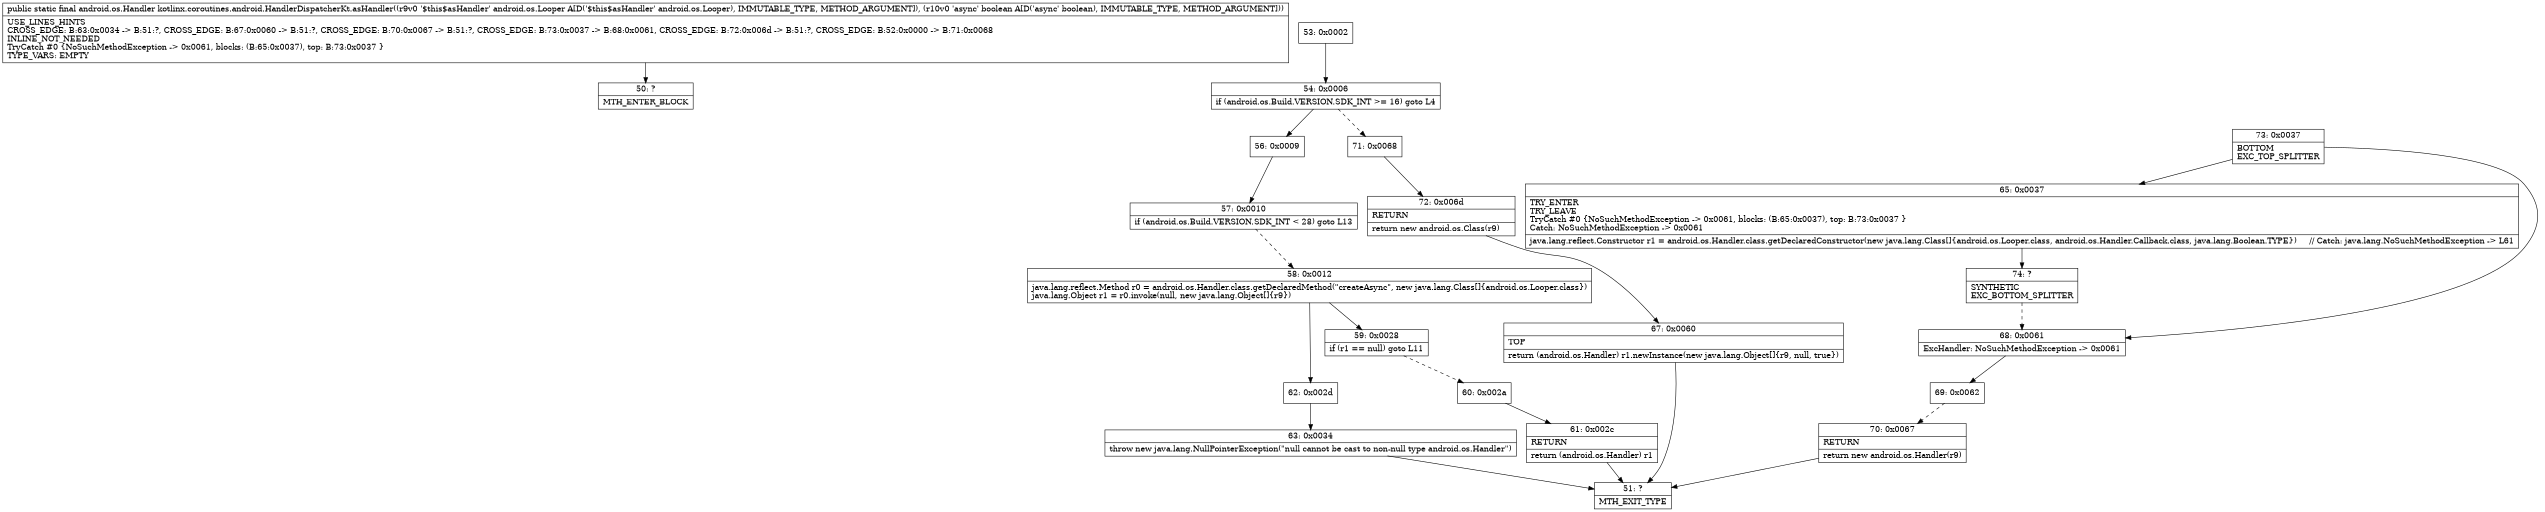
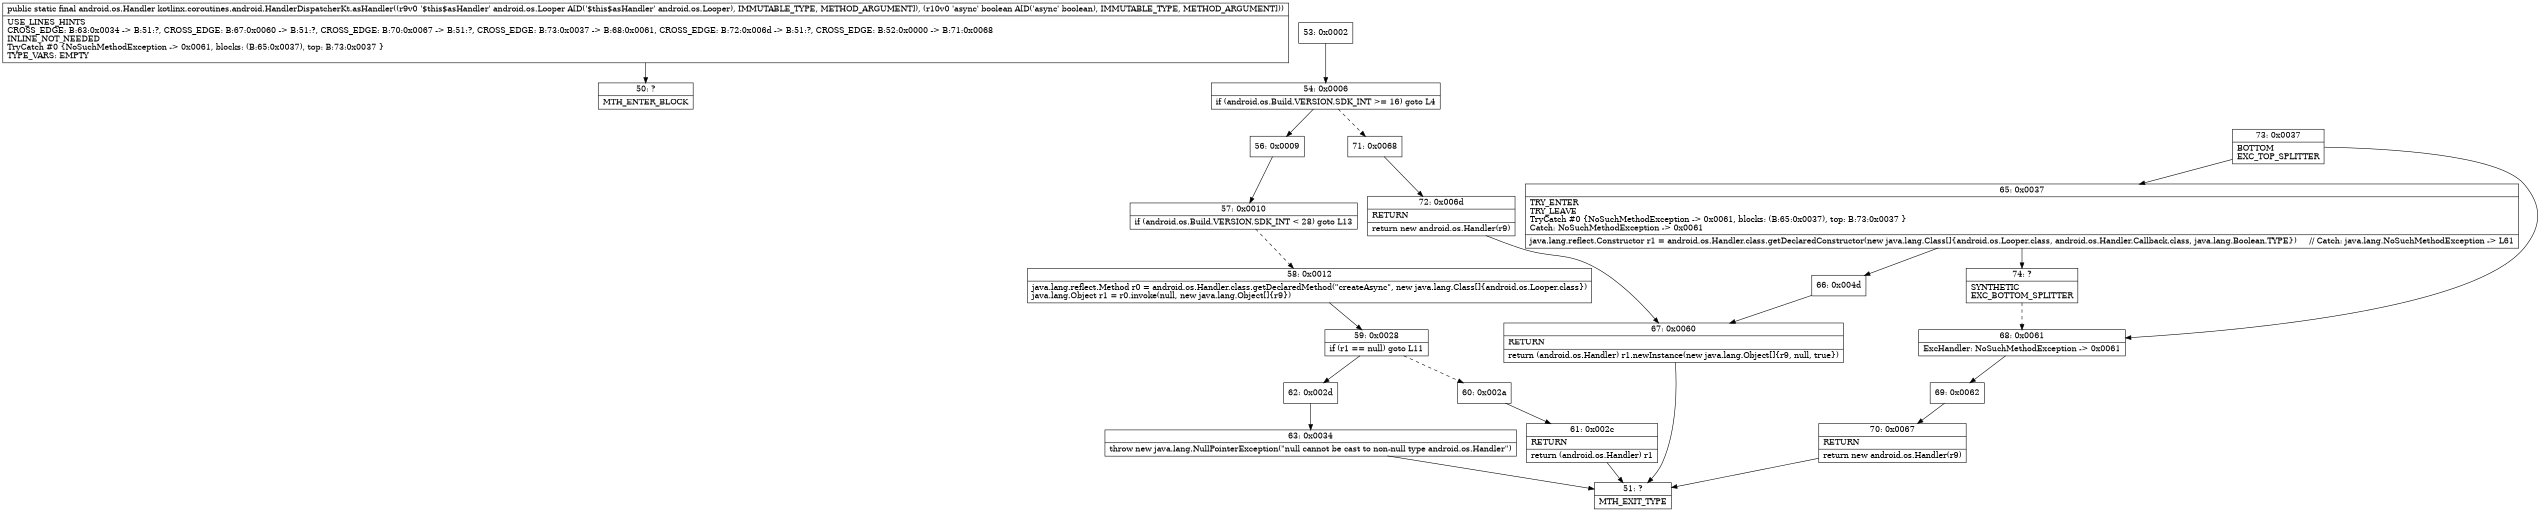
node "72: 0x006d": text "return new android.os.Class(r9)" -> "return new android.os.Handler(r9)"
node "66: 0x004d": added
edge "58: 0x0012" -> "62: 0x002d": now "59: 0x0028" -> "62: 0x002d"
node "67: 0x0060": text "TOP" -> "RETURN"
edge "69: 0x0062" -> "70: 0x0067": style dashed -> solid
